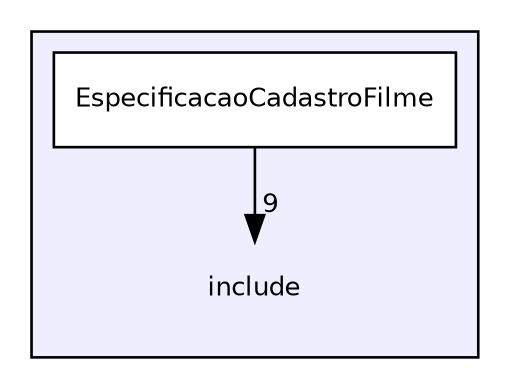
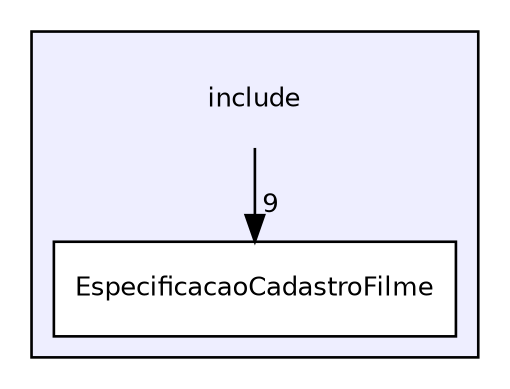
edge "EspecificacaoCadastroFilme" -> "include": reversed
